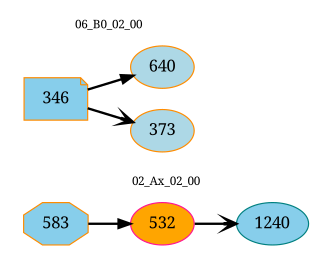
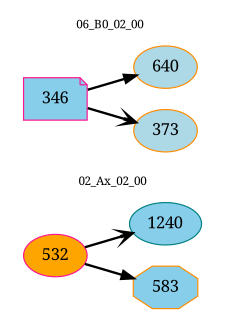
node "346": color darkorange -> deeppink
edge "583" -> "532": reversed
